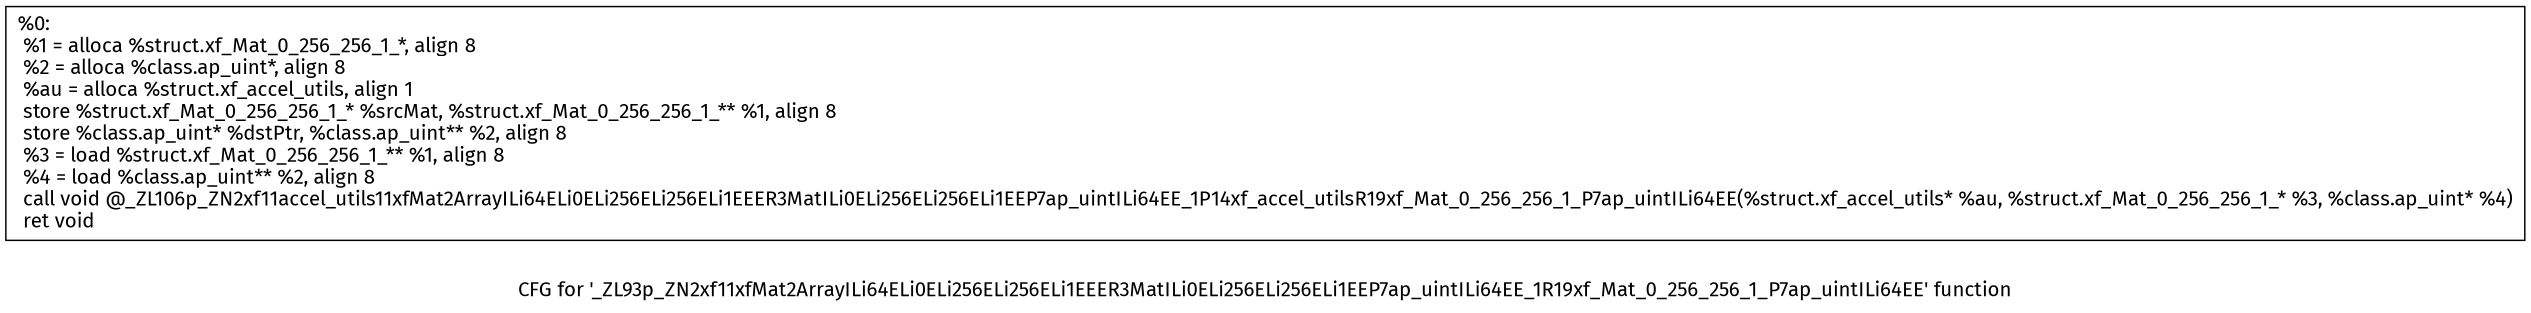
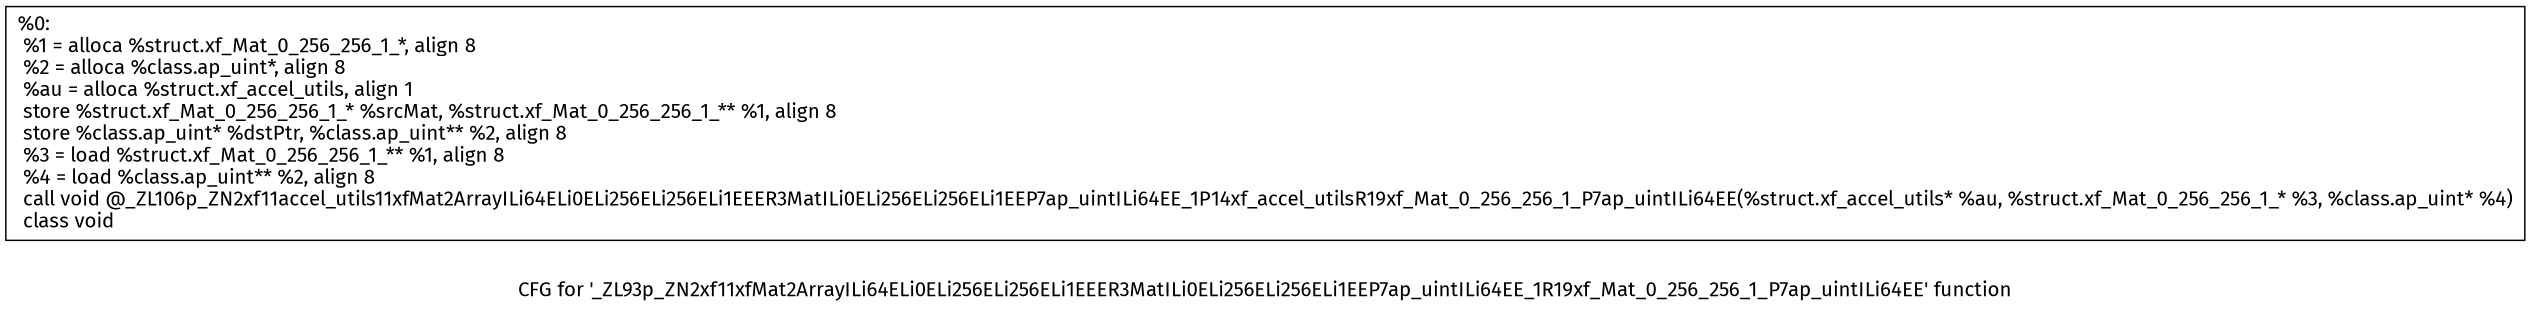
node "%0:": text "ret void" -> "class void"
